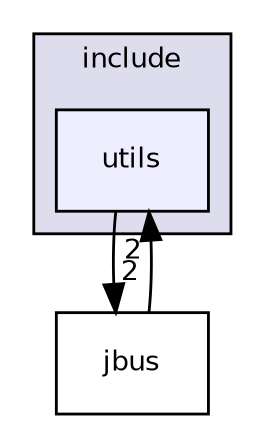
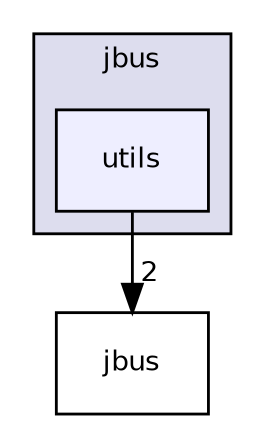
cluster "include": label "include" -> "jbus"
edge "jbus" -> "utils": removed
